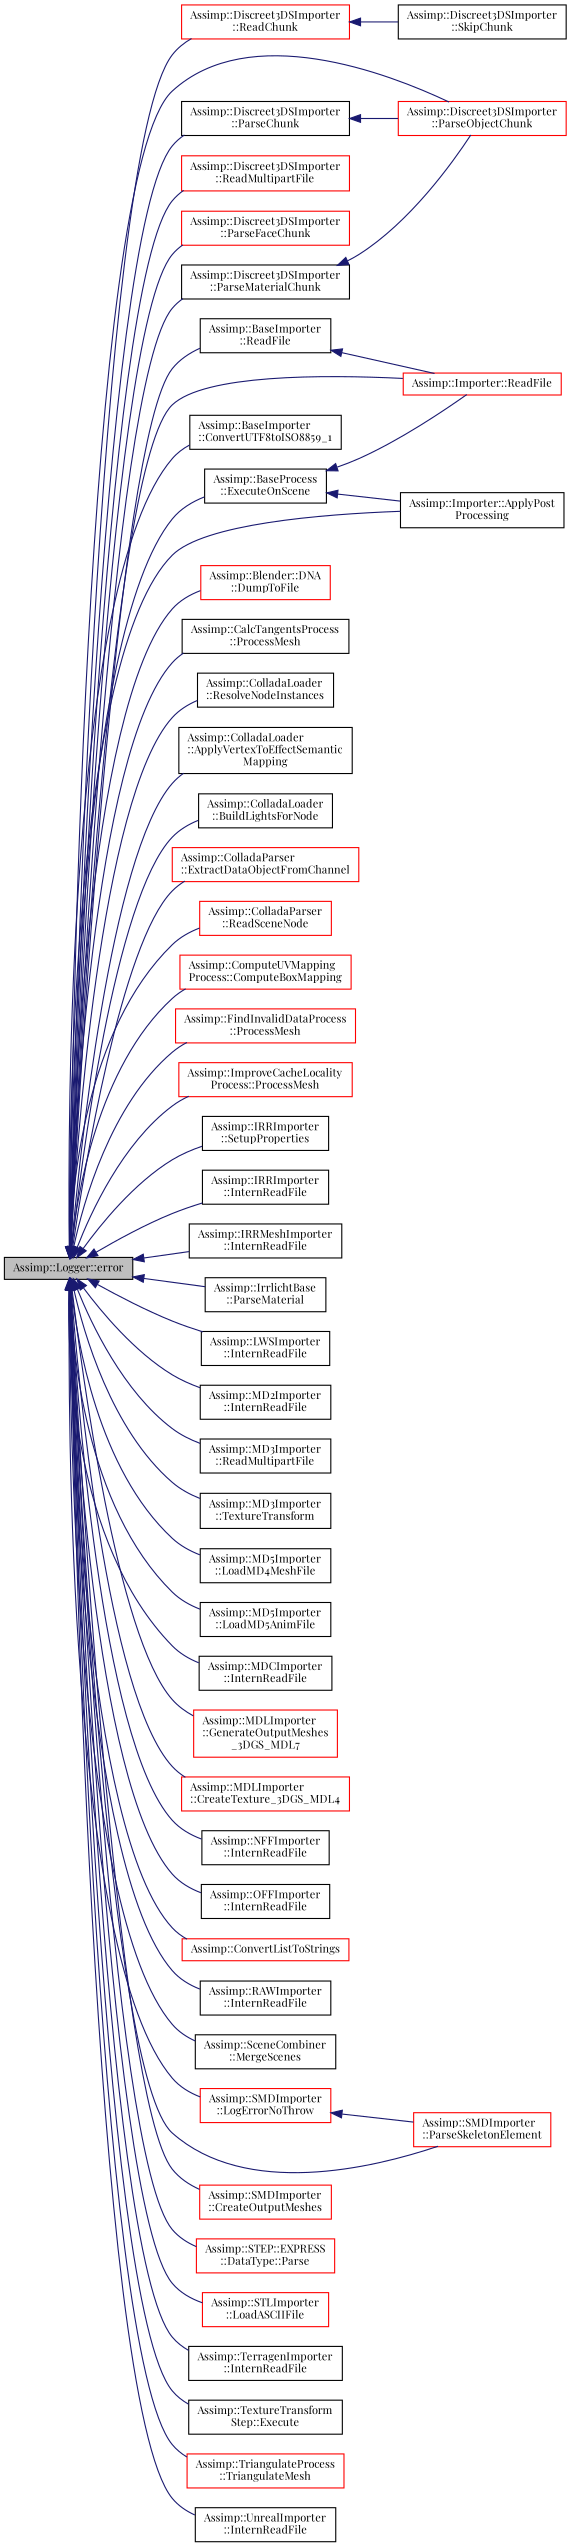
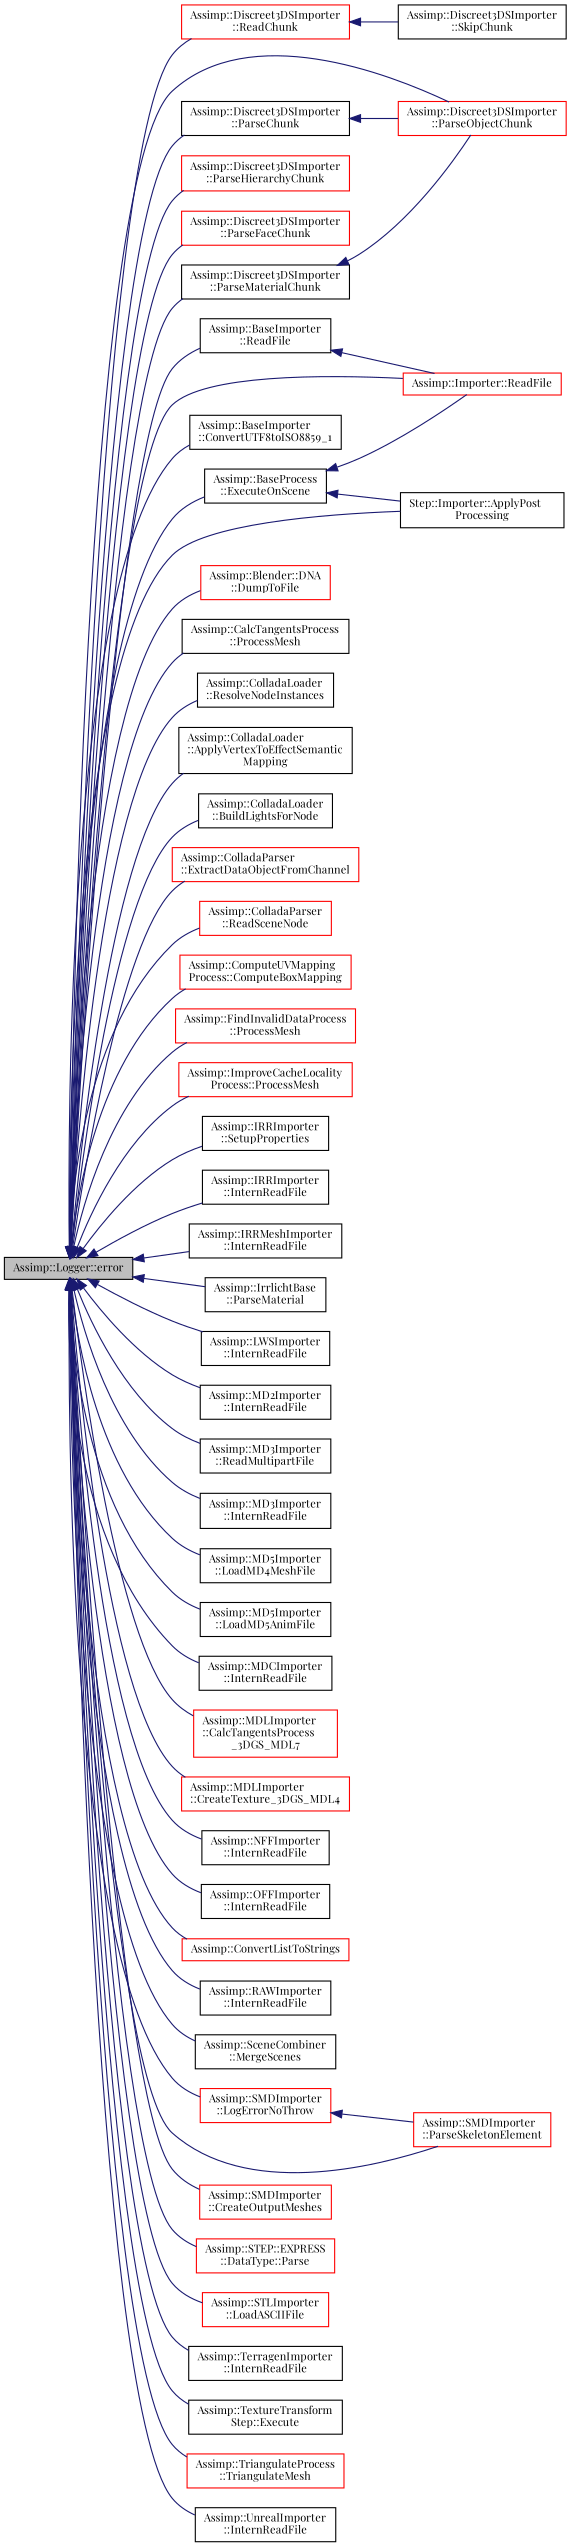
node "Assimp::Discreet3DSImporter ::ReadMultipartFile": label "Assimp::Discreet3DSImporter ::ReadMultipartFile" -> "Assimp::Discreet3DSImporter ::ParseHierarchyChunk"
node "Assimp::Importer::ApplyPost Processing": label "Assimp::Importer::ApplyPost Processing" -> "Step::Importer::ApplyPost Processing"
node "Assimp::MD3Importer ::TextureTransform": label "Assimp::MD3Importer ::TextureTransform" -> "Assimp::MD3Importer ::InternReadFile"
node "Assimp::MDLImporter ::GenerateOutputMeshes _3DGS_MDL7": label "Assimp::MDLImporter ::GenerateOutputMeshes _3DGS_MDL7" -> "Assimp::MDLImporter ::CalcTangentsProcess _3DGS_MDL7"
